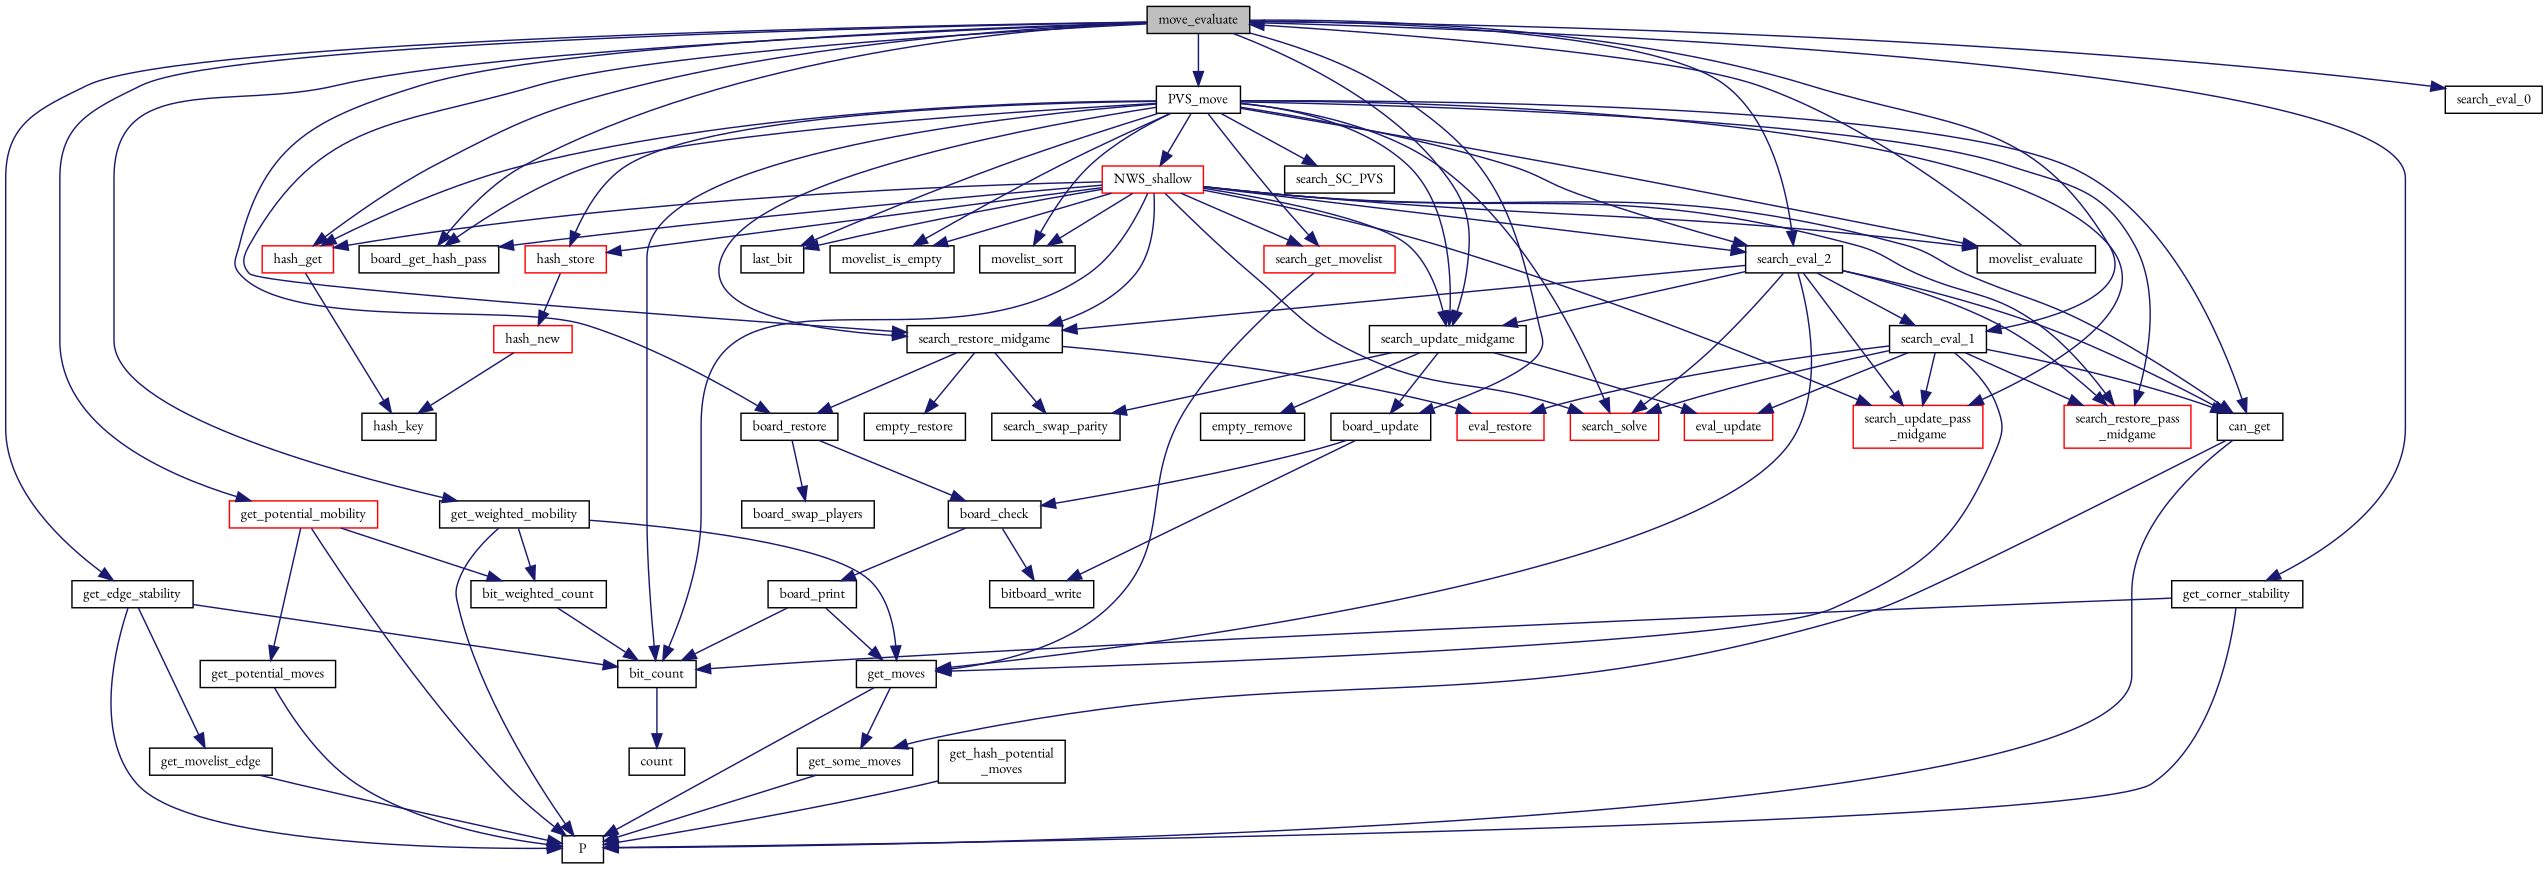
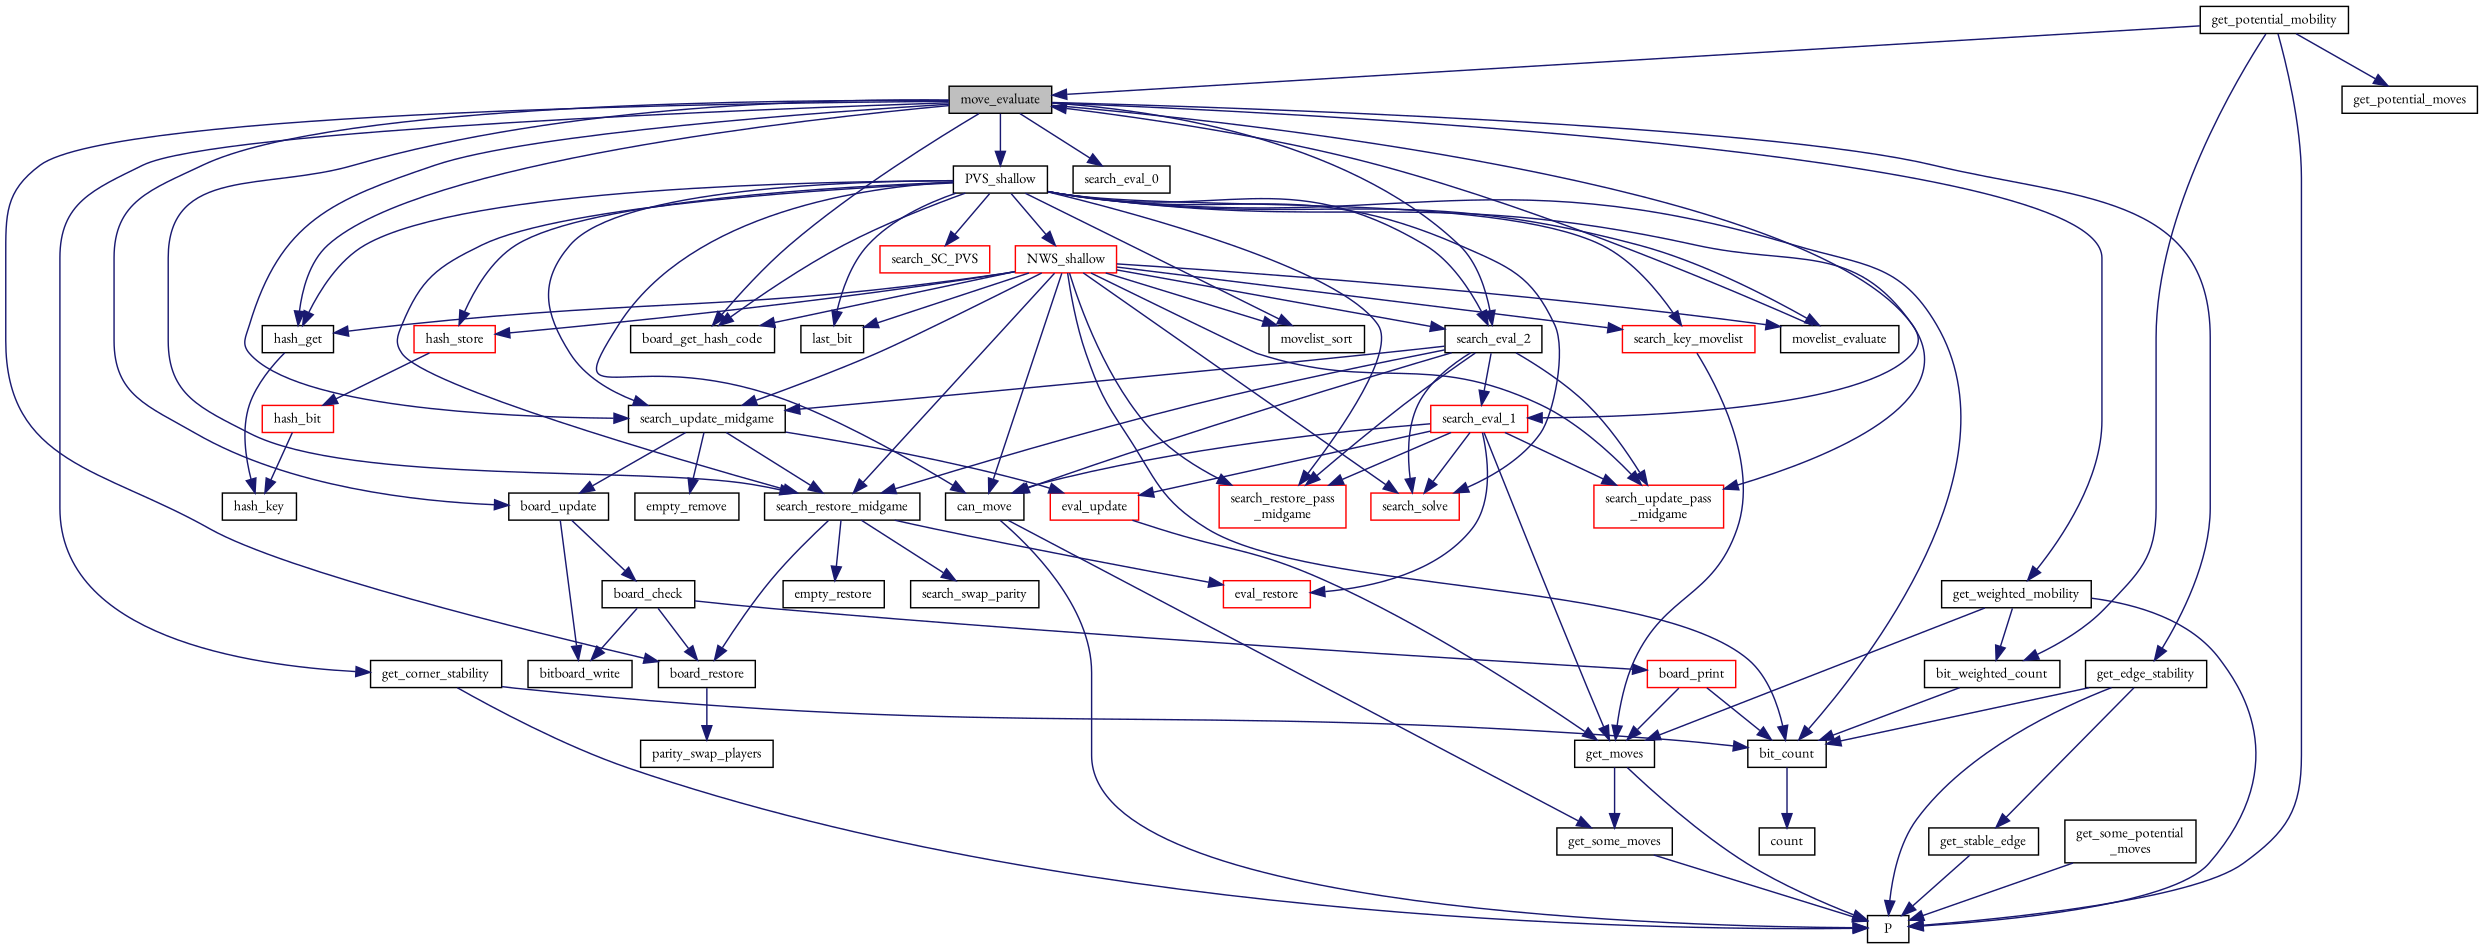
edge "move_evaluate" -> "get_potential_mobility": reversed
node "PVS_move": label "PVS_move" -> "PVS_shallow"
node "search_SC_PVS": color black -> red
node "hash_get": color red -> black
node "board_get_hash_pass": label "board_get_hash_pass" -> "board_get_hash_code"
node "movelist_is_empty": removed
node "search_get_movelist": label "search_get_movelist" -> "search_key_movelist"
node "hash_new": label "hash_new" -> "hash_bit"
node "search_eval_1": color black -> red
edge "search_update_midgame" -> "search_swap_parity": now "search_update_midgame" -> "search_restore_midgame"
node "can_get": label "can_get" -> "can_move"
edge "board_restore" -> "board_check": reversed
node "get_potential_mobility": color red -> black
node "board_swap_players": label "board_swap_players" -> "parity_swap_players"
edge "search_eval_2" -> "get_moves": now "eval_update" -> "get_moves"
node "board_print": color black -> red
node "get_movelist_edge": label "get_movelist_edge" -> "get_stable_edge"
node "get_hash_potential _moves": label "get_hash_potential _moves" -> "get_some_potential _moves"
edge "get_potential_moves" -> "P": removed
